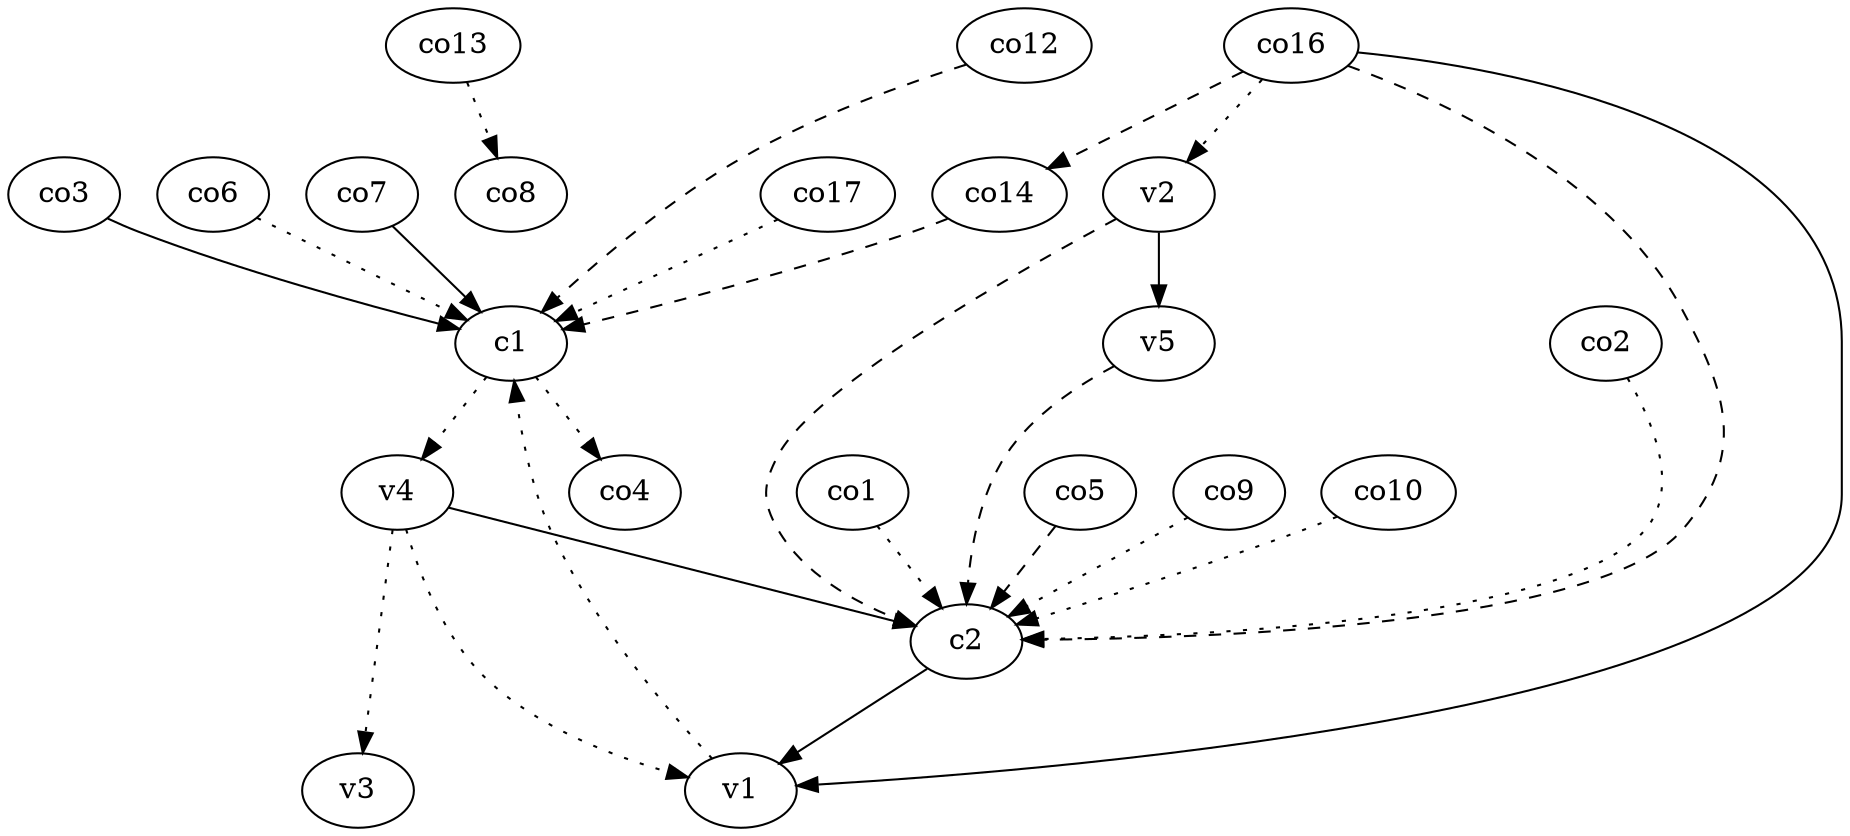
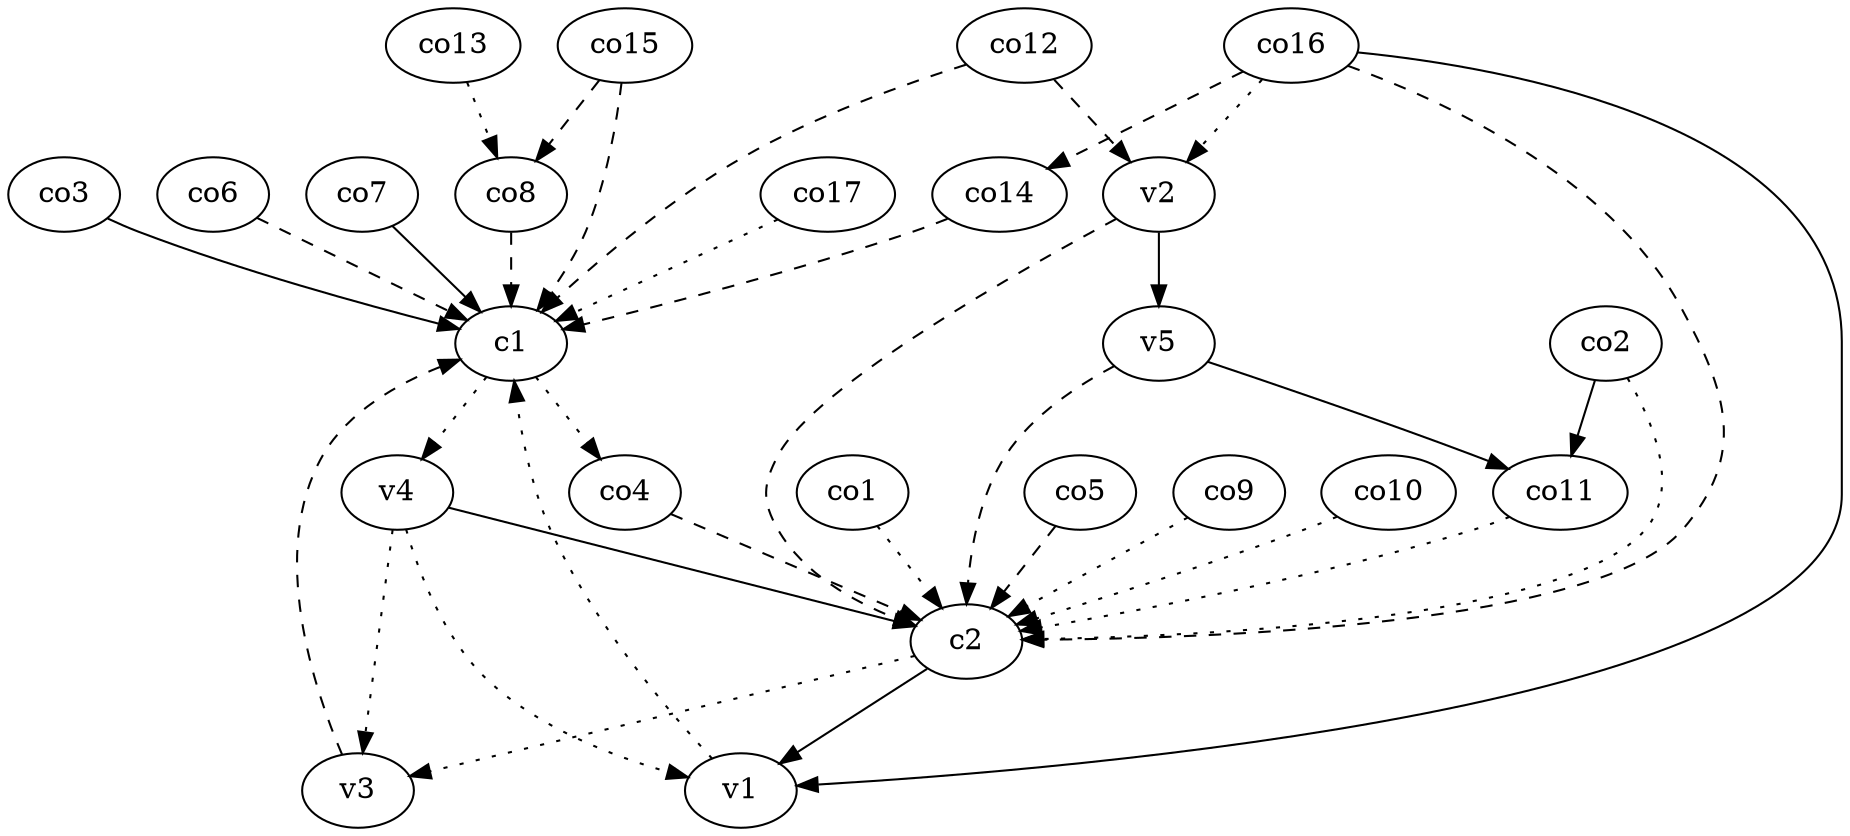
node "co15": added
edge "co12" -> "v2": added
edge "co8" -> "c1": added
edge "co6" -> "c1": style dotted -> dashed
node "co11": added
edge "v3" -> "c1": added
edge "co4" -> "c2": added
edge "c2" -> "v3": added
